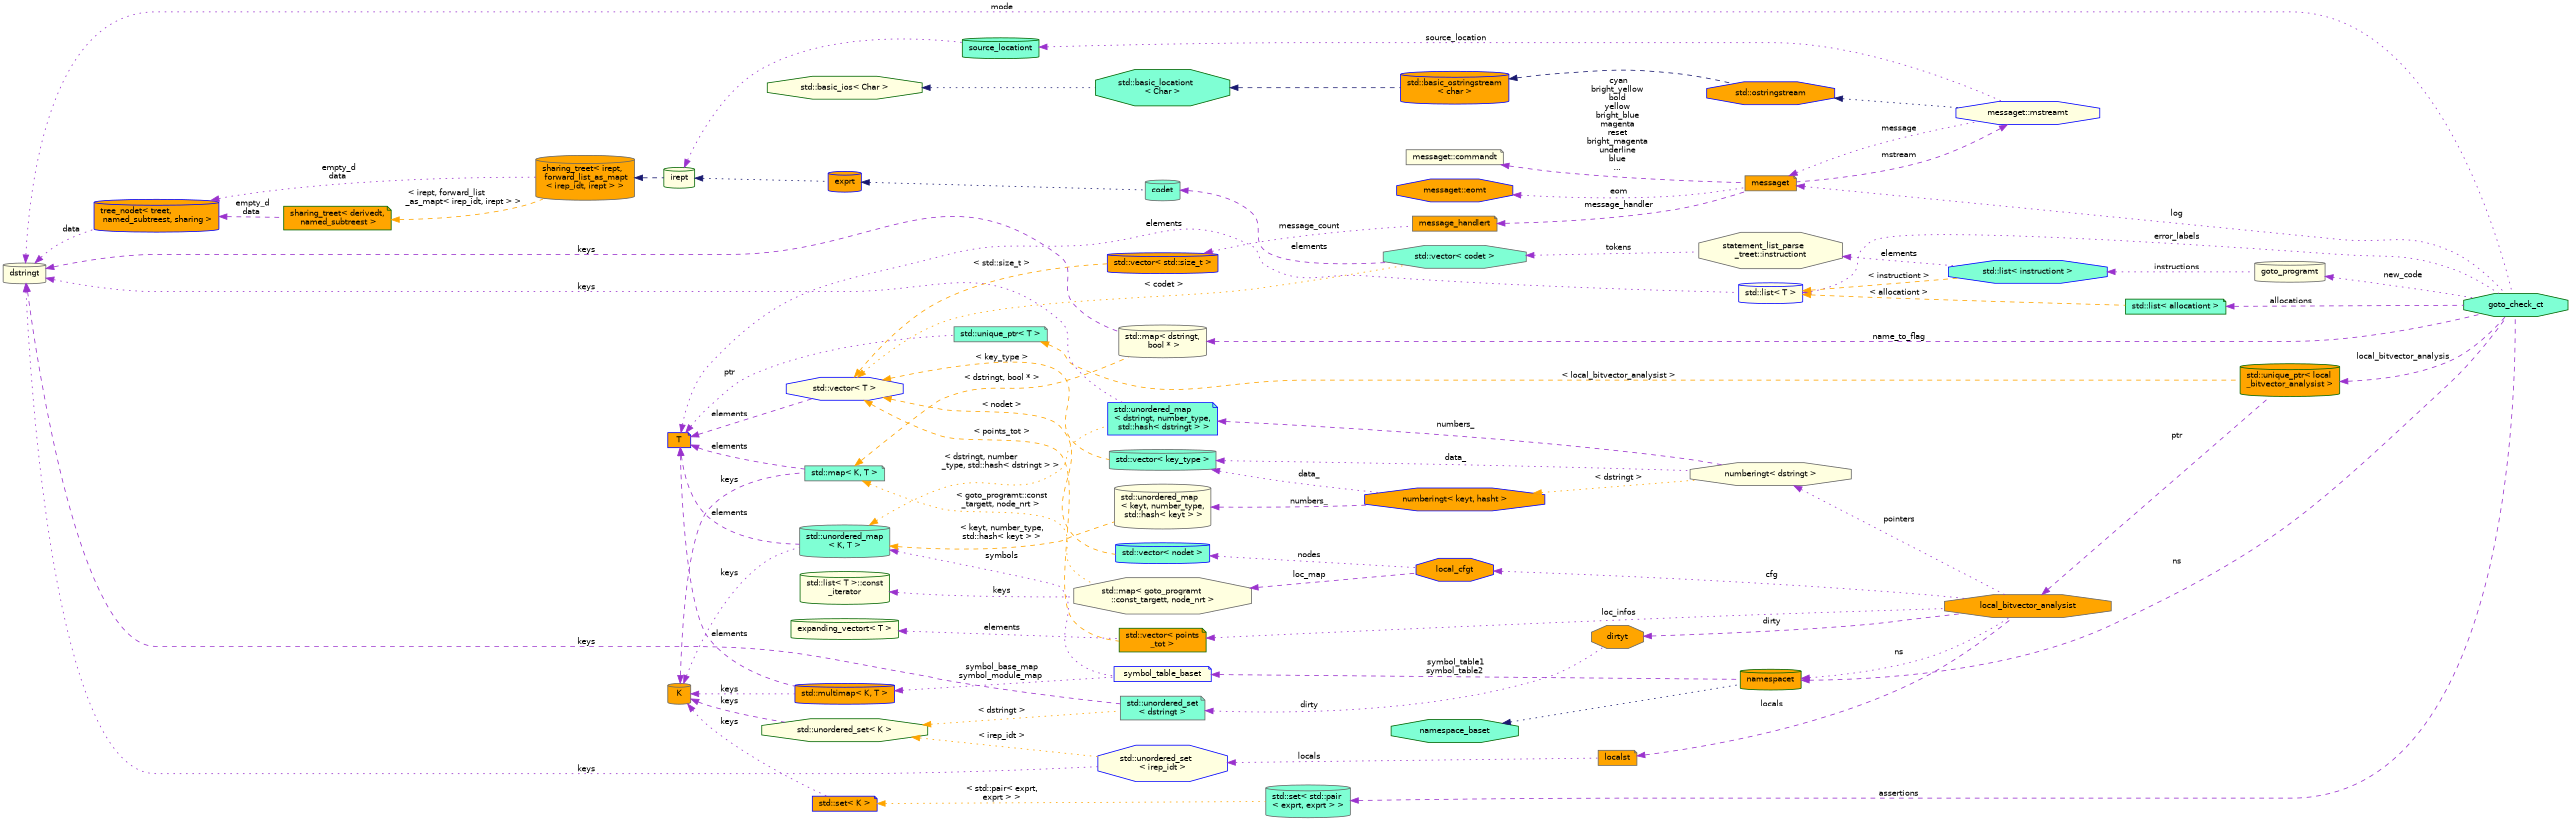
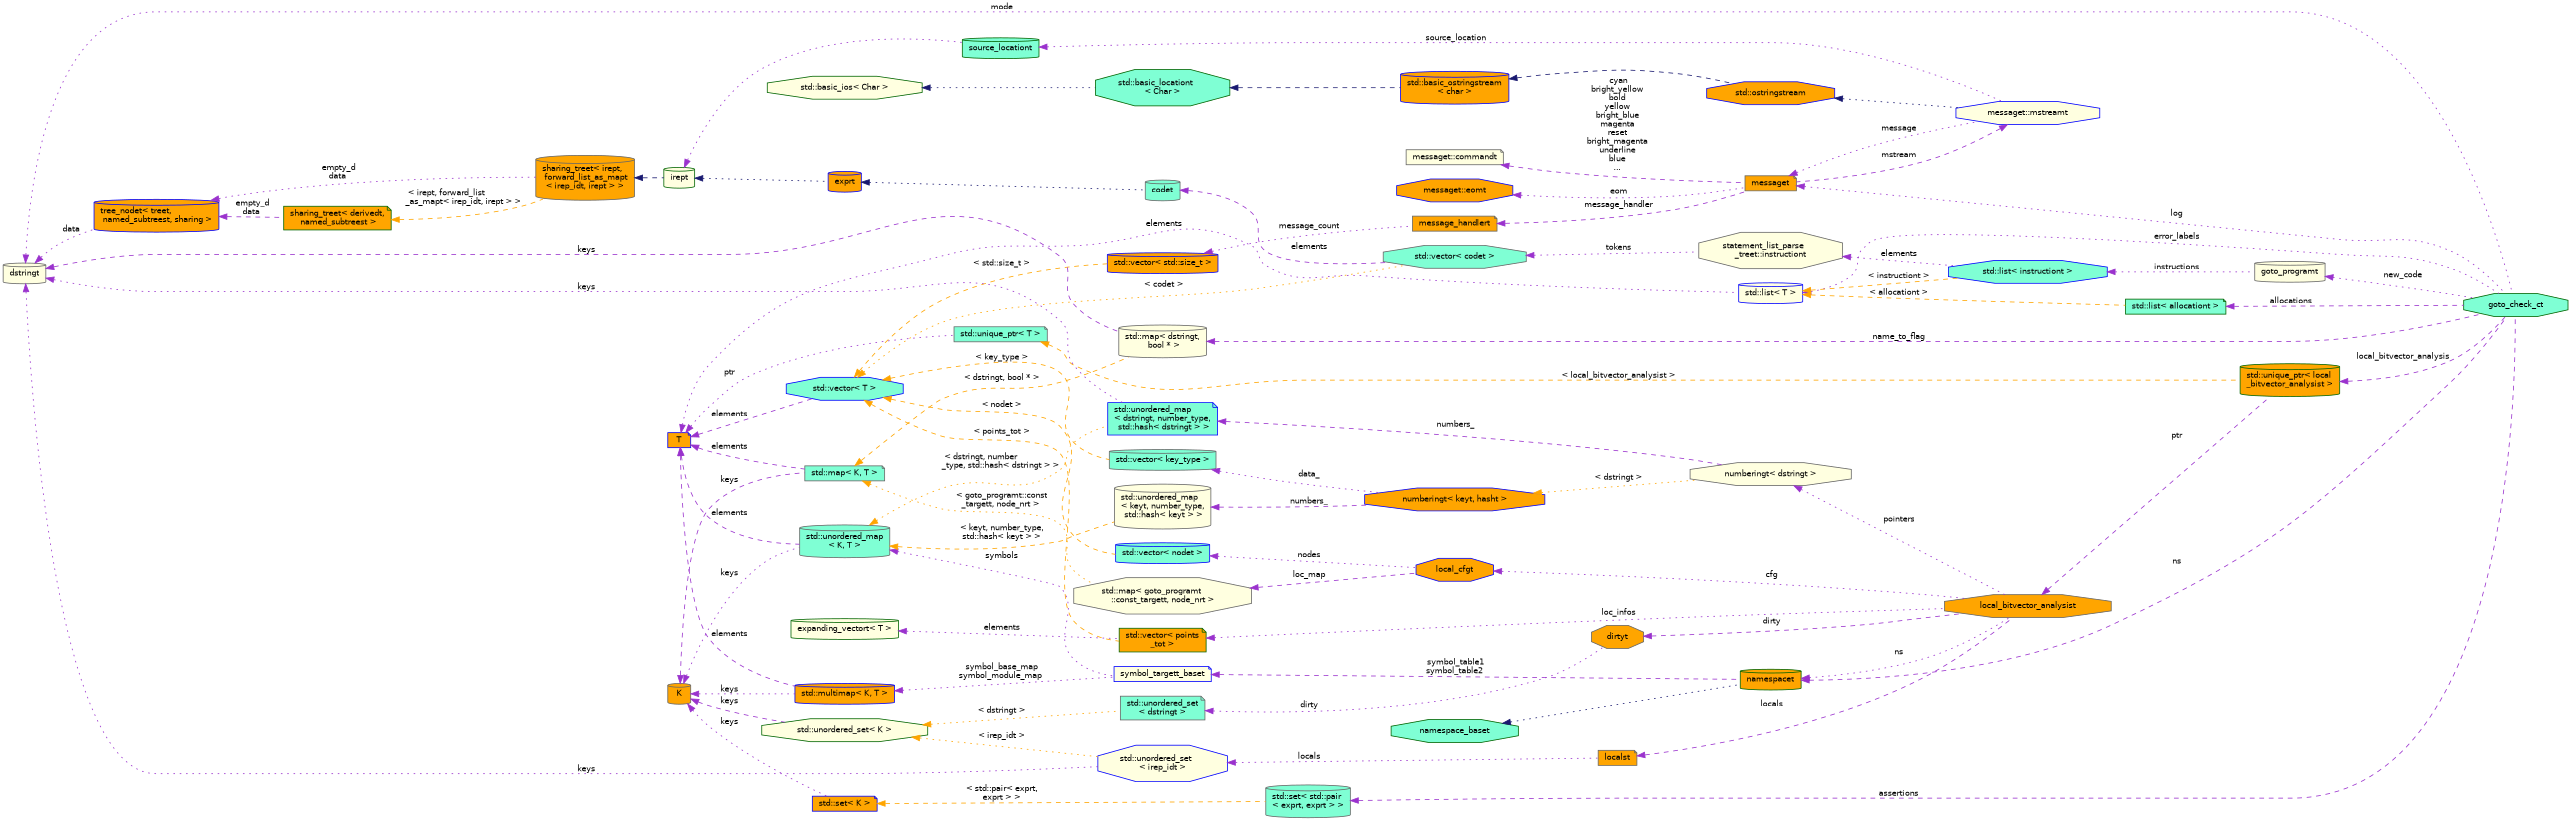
node "std::vector< T >": fillcolor lightyellow -> aquamarine
edge "numberingt< dstringt >" -> "std::vector< key_type >": removed, label "data_"
node "std::list< T >::const _iterator": removed
edge "std::unordered_set < dstringt >" -> "dstringt": removed, label "keys"
node "symbol_table_baset": label "symbol_table_baset" -> "symbol_targett_baset"
edge "std::set< std::pair < exprt, exprt > >" -> "std::set< K >": style dotted -> dashed
